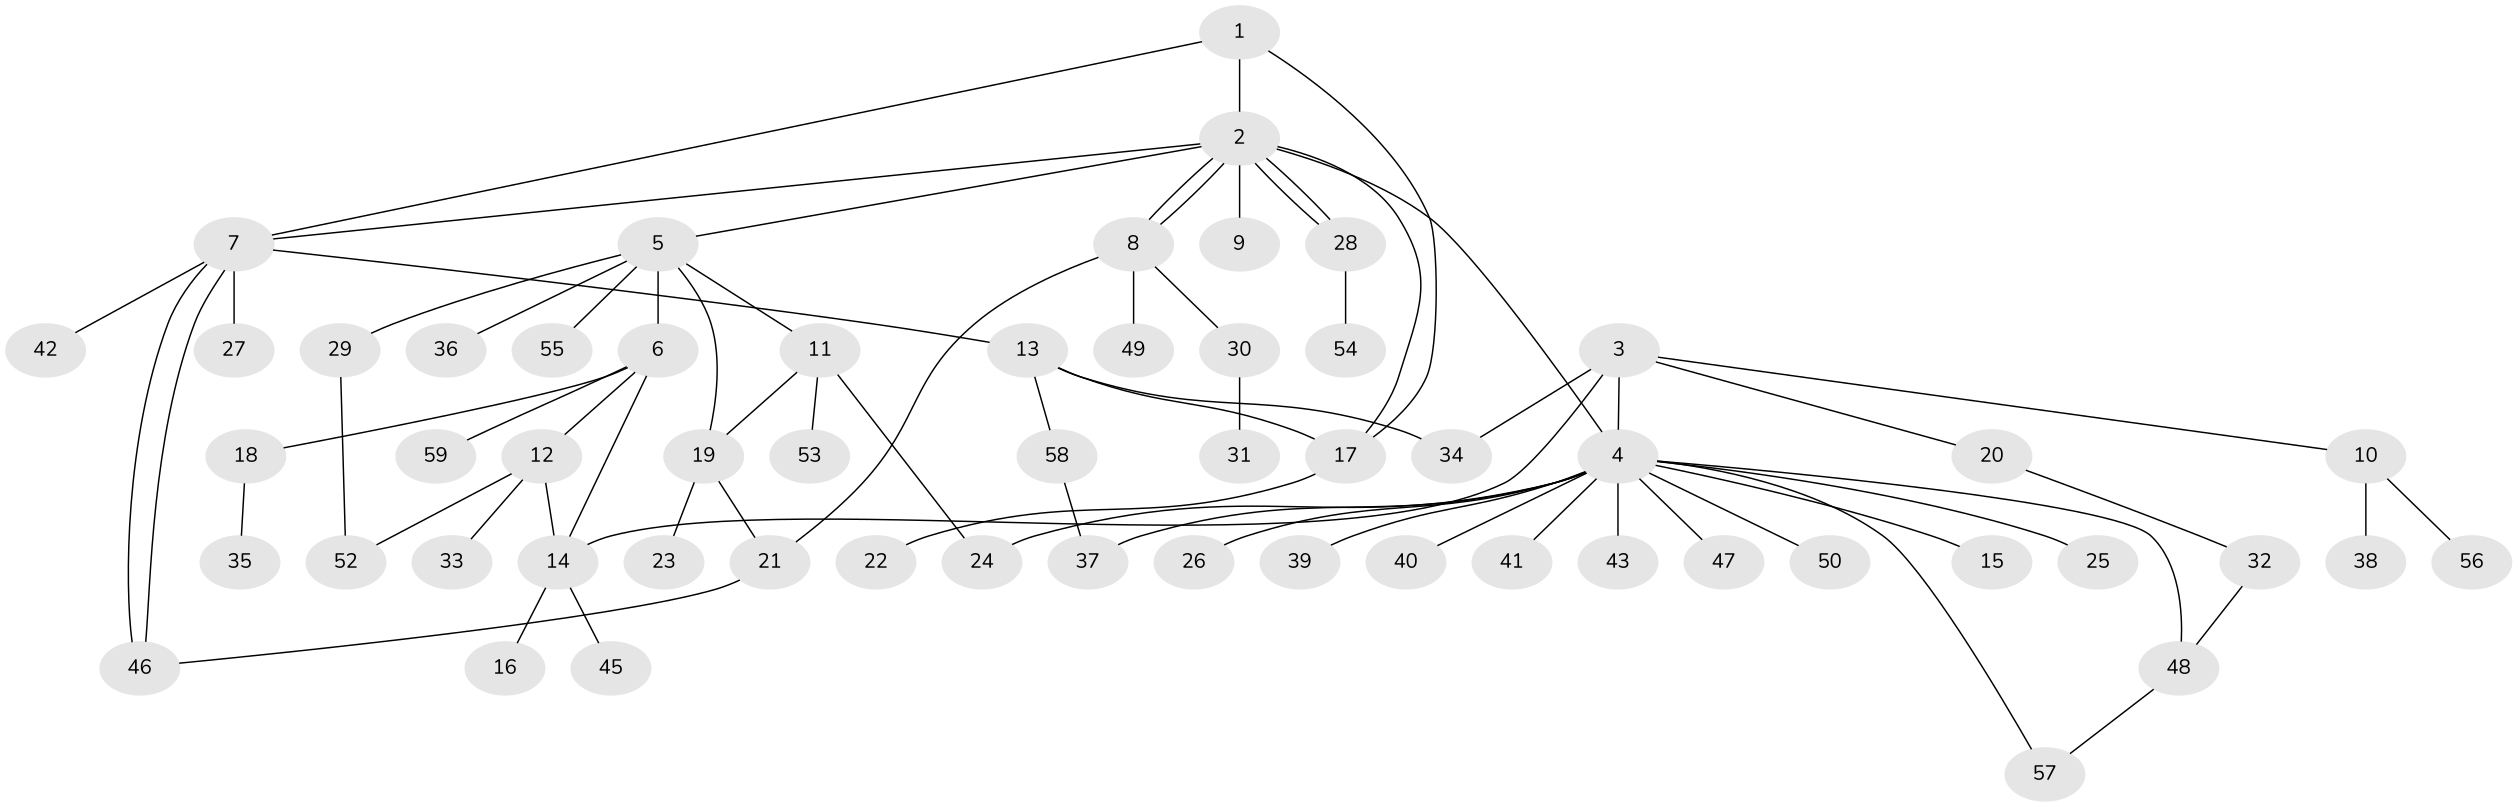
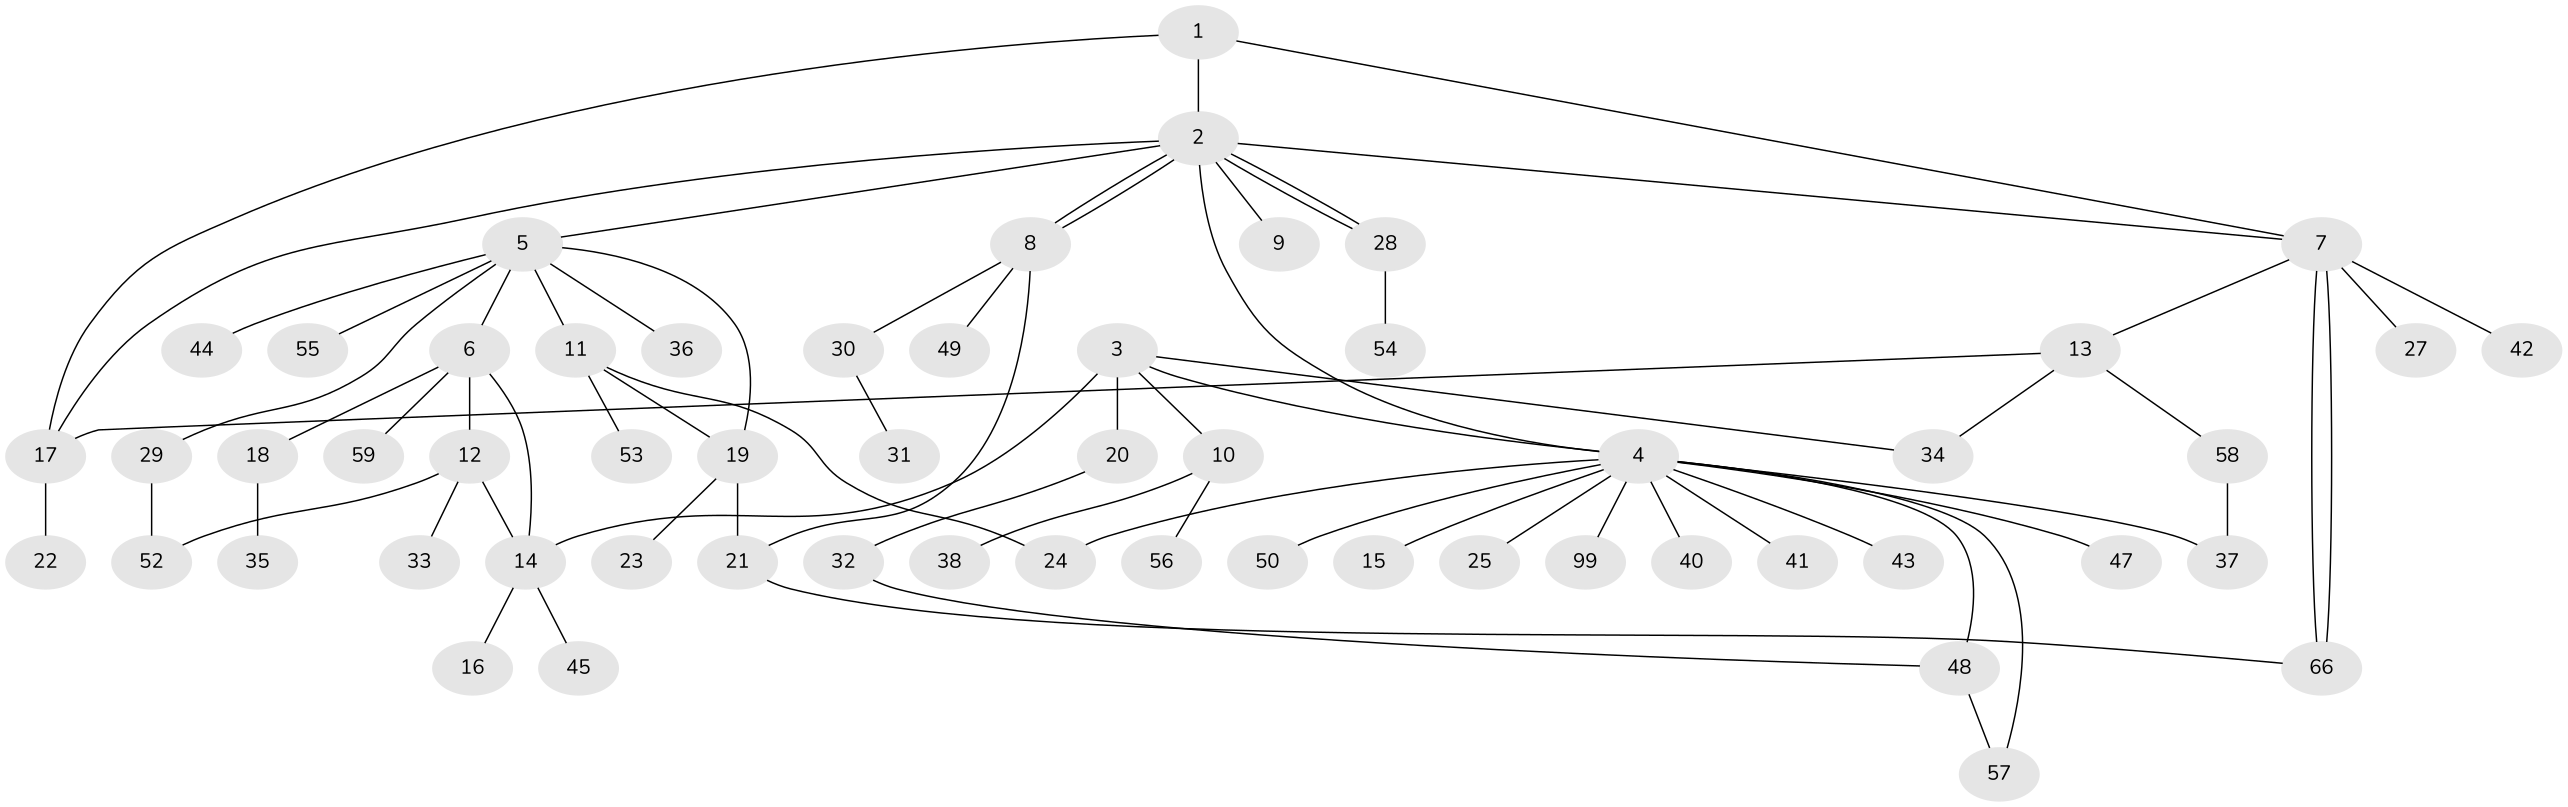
node "44": added
node "26": removed
node "39": label "39" -> "99"
node "46": label "46" -> "66"
